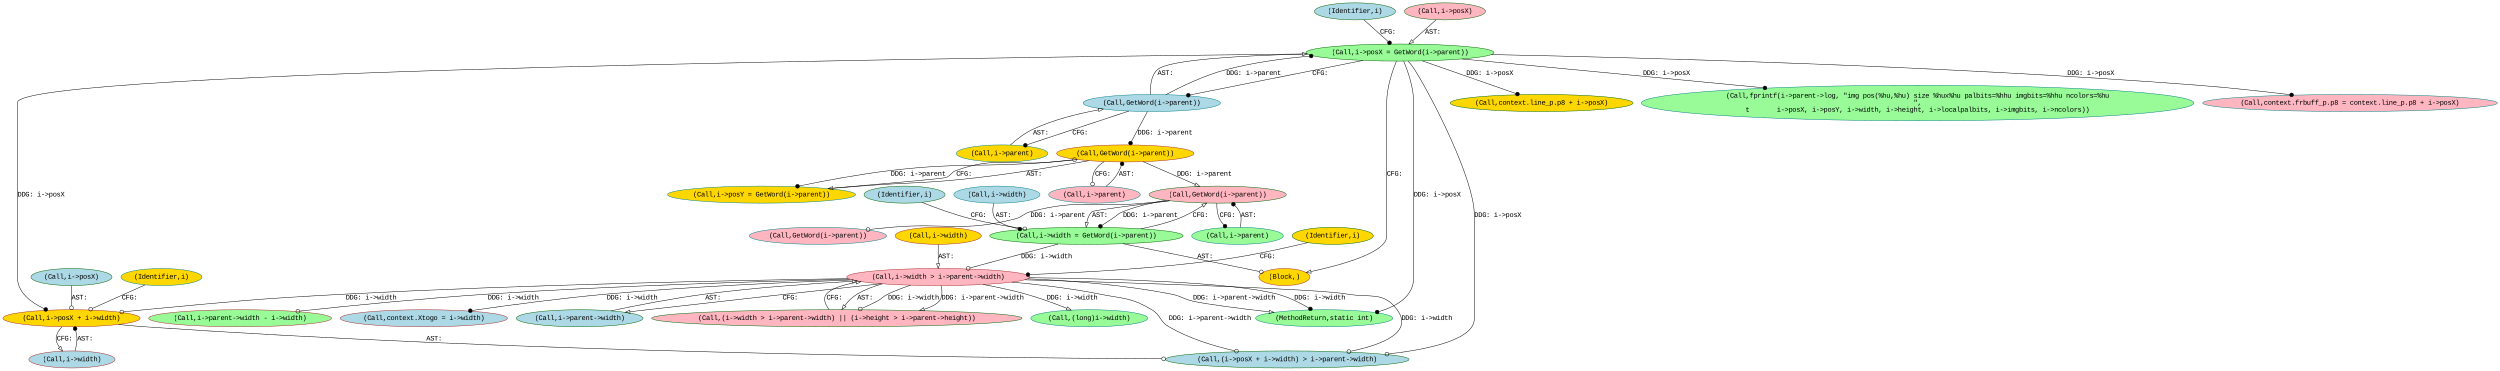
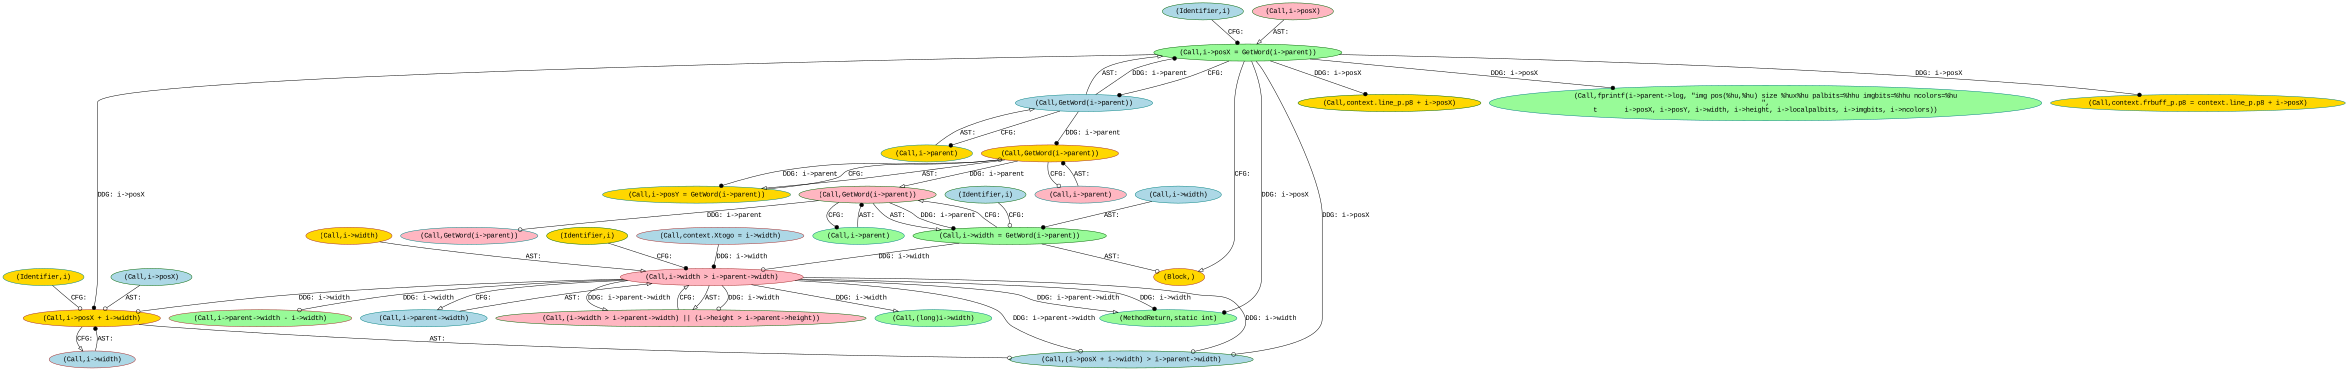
node "(Call,context.frbuff_p.p8 = context.line_p.p8 + i->posX)": fillcolor lightpink -> gold
edge "(Call,i->width > i->parent->width)" -> "(Call,context.Xtogo = i->width)": reversed
node "(Call,i->parent->width)": color darkgreen -> teal
